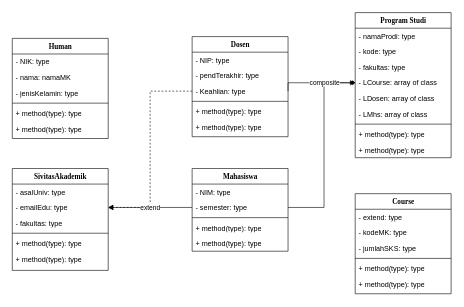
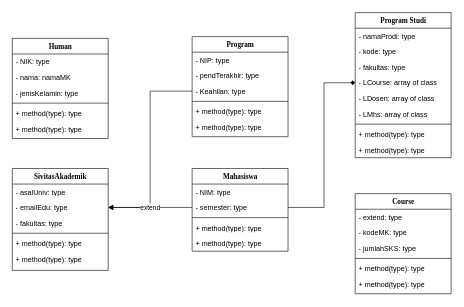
node "Dosen": label "Dosen" -> "Program"
edge "- Keahlian: type" -> "- LCourse: array of class": removed, label "composite"
edge "- semester: type" -> "- LCourse: array of class": arrowhead block -> diamond
edge "- Keahlian: type" -> "- emailEdu: type": style dashed -> solid
